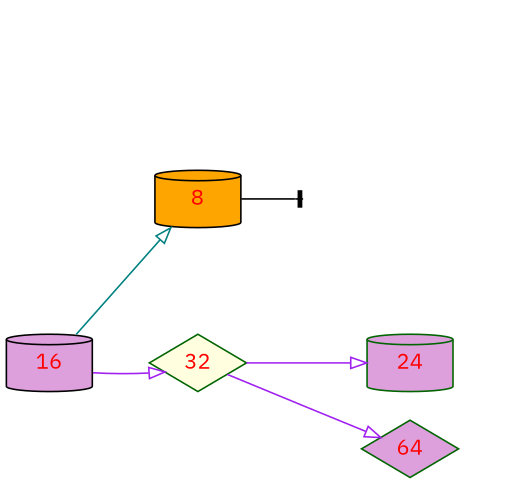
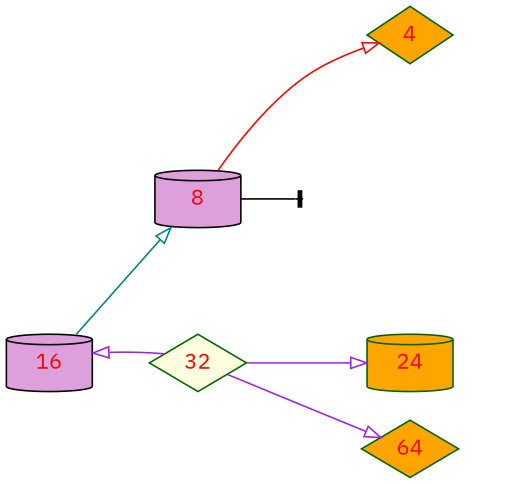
node "4": added
node "8": fillcolor orange -> plum
node "24": fillcolor plum -> orange
edge "16" -> "32": reversed
node "64": fillcolor plum -> orange
